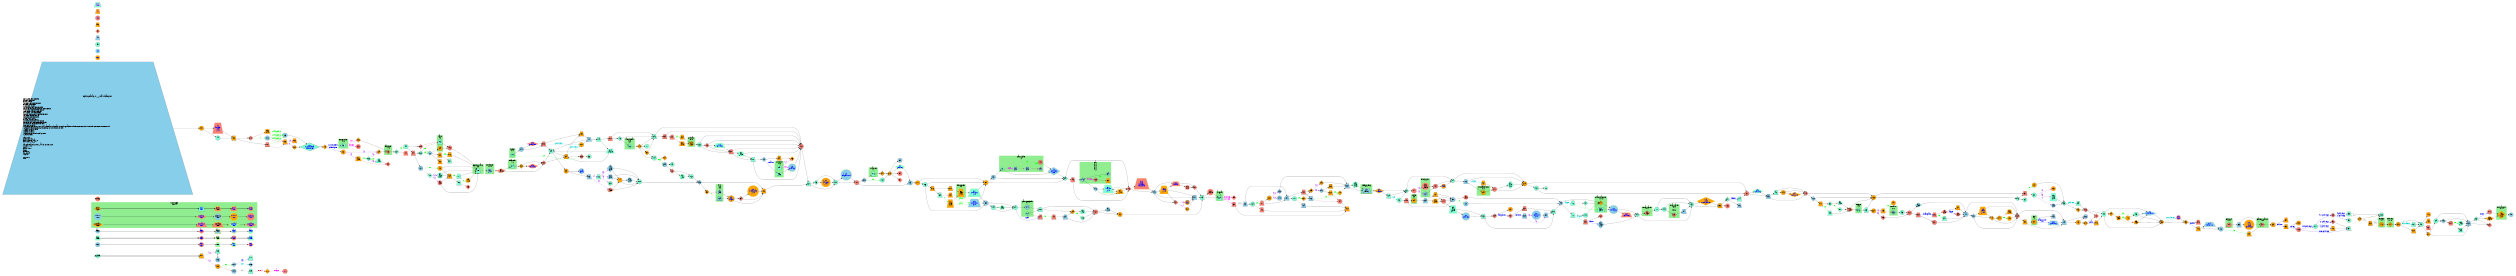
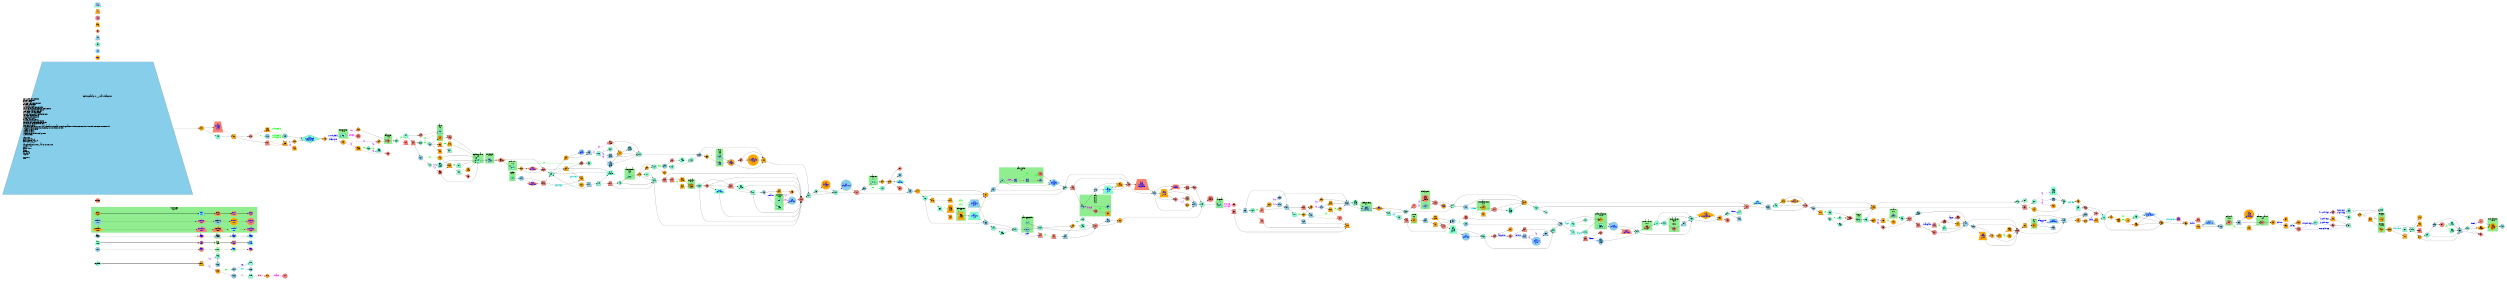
edge "176" -> "127": now "358" -> "127"
